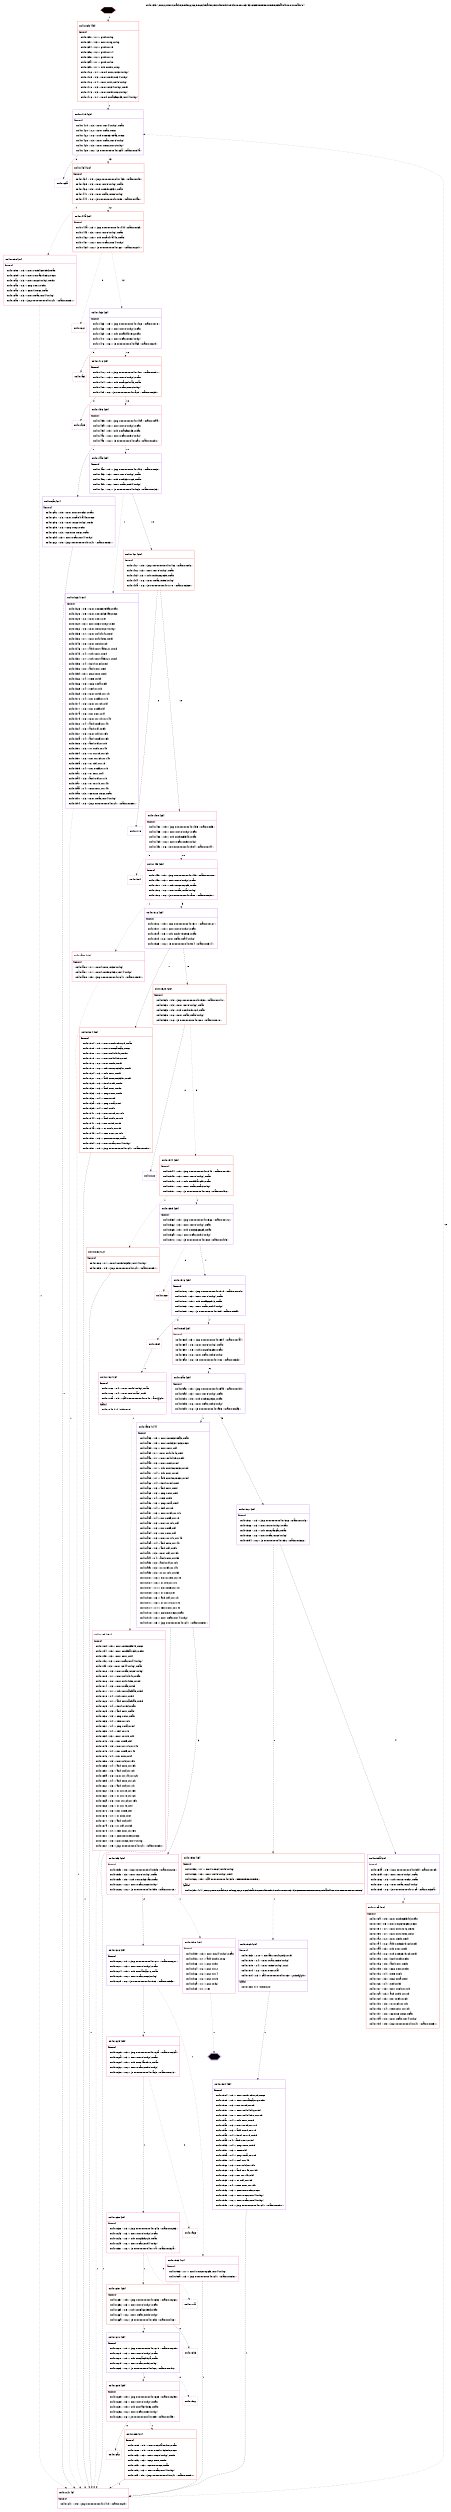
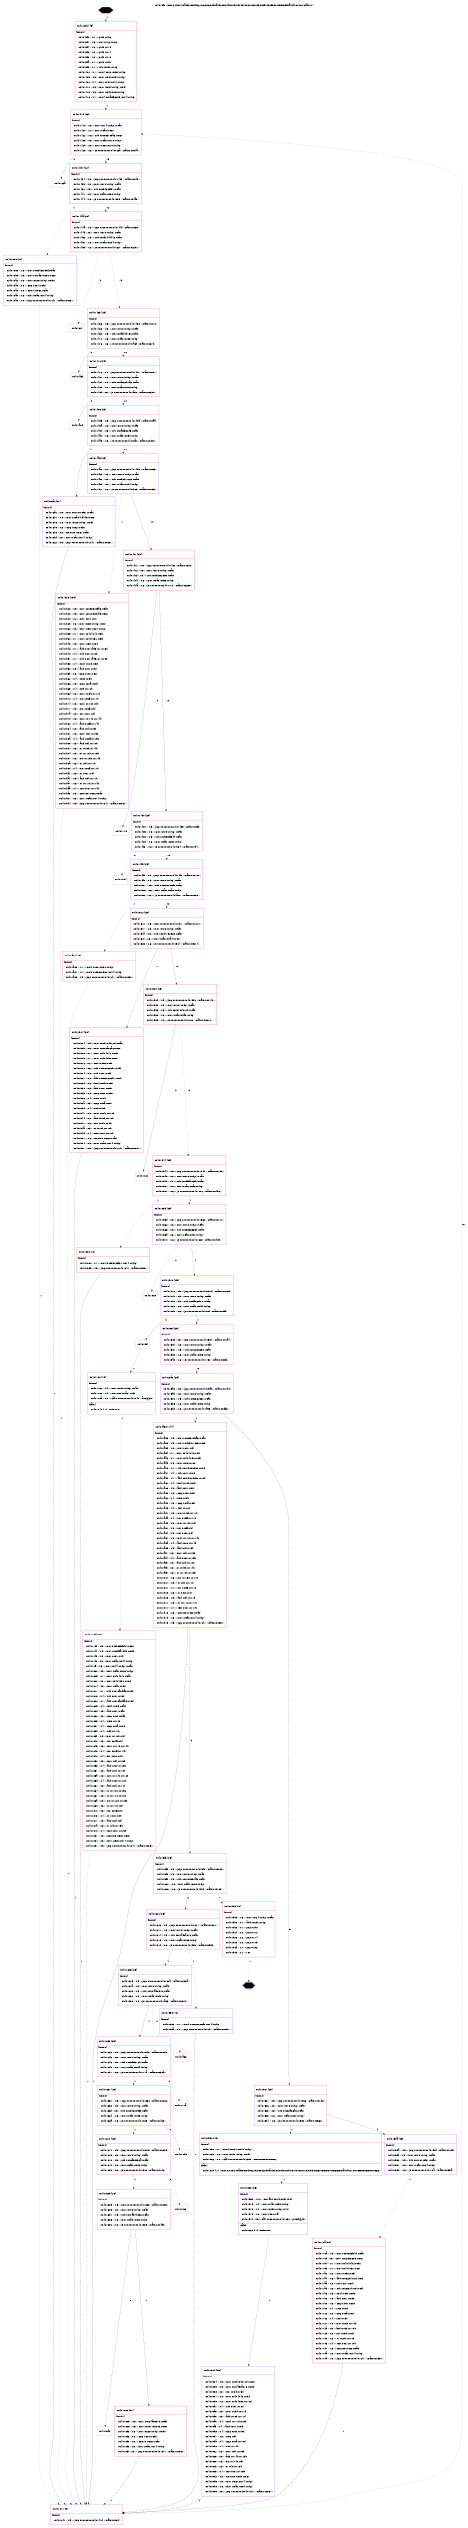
edge "0x40178a [88]" -> "0x401c41 [5]": added, label "1"
